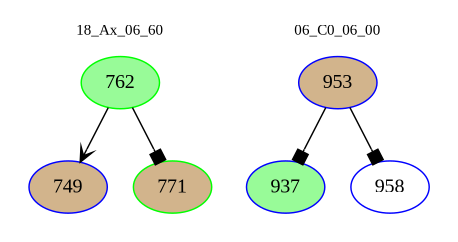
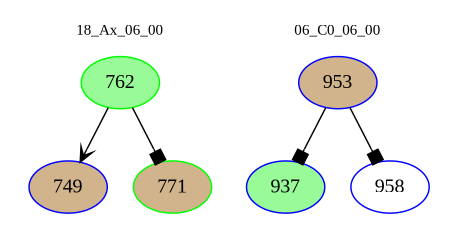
cluster "18_Ax_06_60": label "18_Ax_06_60" -> "18_Ax_06_00"
